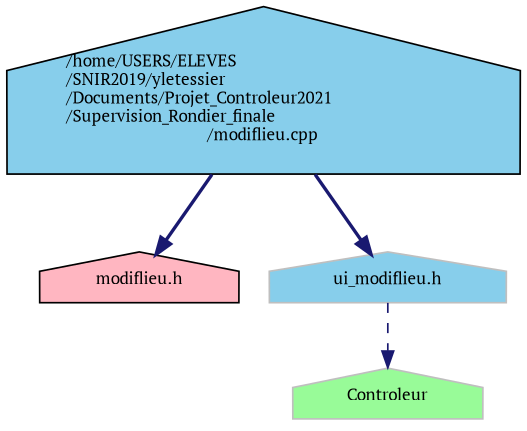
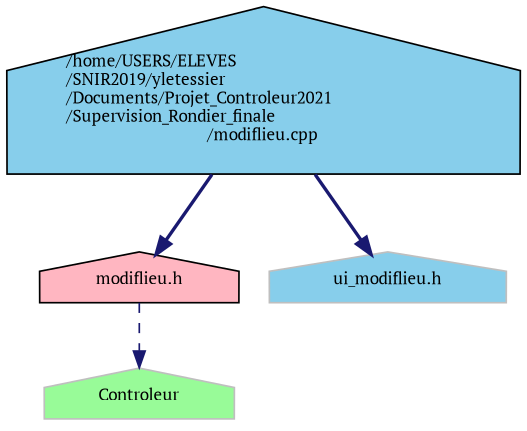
edge "ui_modiflieu.h" -> "Controleur": now "modiflieu.h" -> "Controleur"
